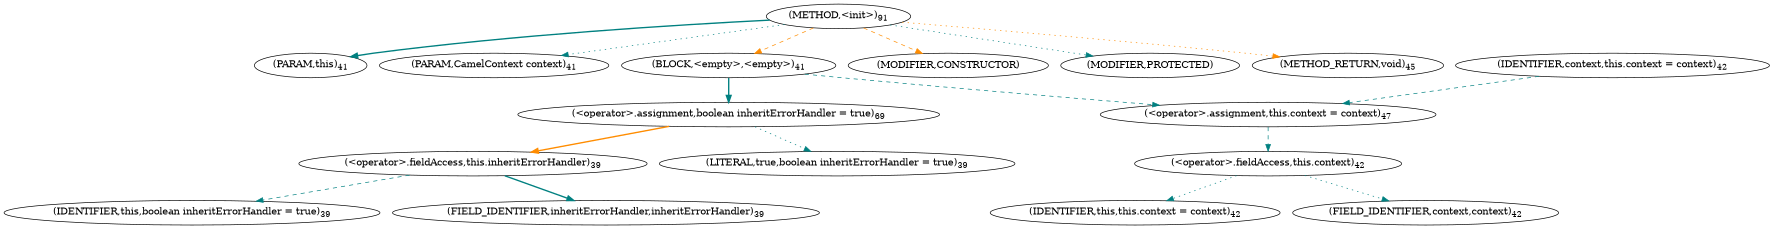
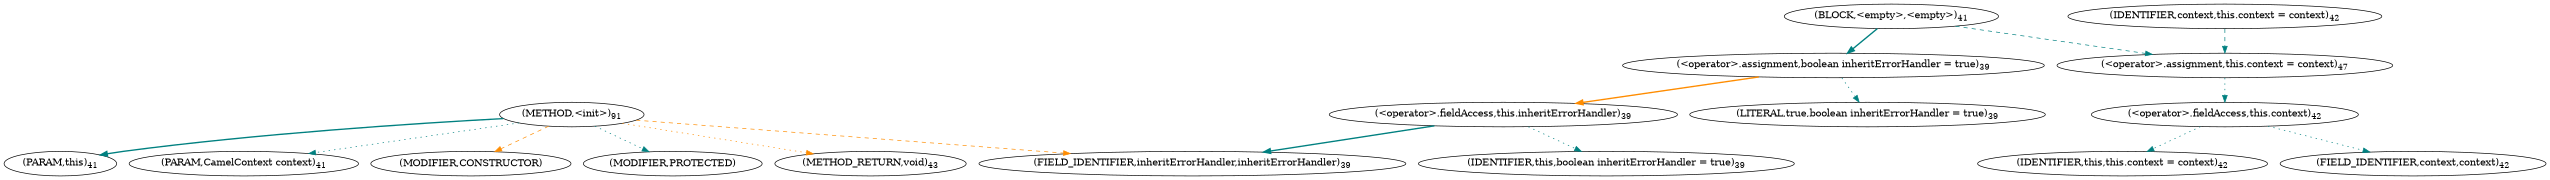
edge "(METHOD,<init>)" -> "(BLOCK,<empty>,<empty>)": now "(METHOD,<init>)" -> "(FIELD_IDENTIFIER,inheritErrorHandler,inheritErrorHandler)"
node "(METHOD_RETURN,void)": text "45" -> "43"
node "(<operator>.assignment,boolean inheritErrorHandler = true)": text "69" -> "39"
edge "(<operator>.assignment,this.context = context)" -> "(<operator>.fieldAccess,this.context)": style dashed -> dotted
edge "(<operator>.fieldAccess,this.inheritErrorHandler)" -> "(IDENTIFIER,this,boolean inheritErrorHandler = true)": style dashed -> dotted
